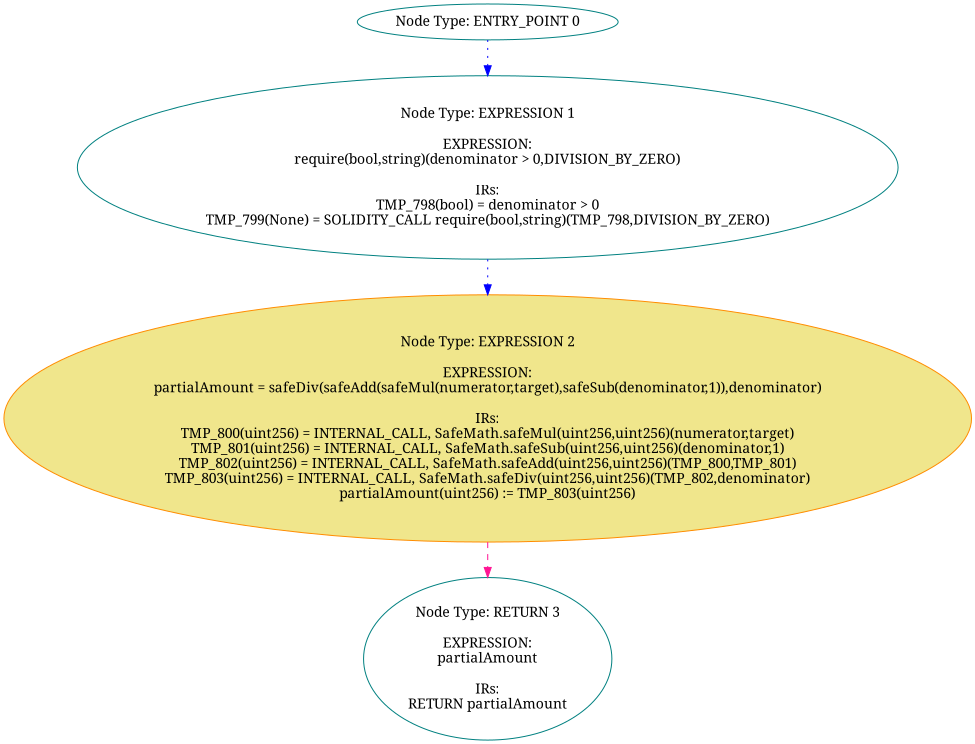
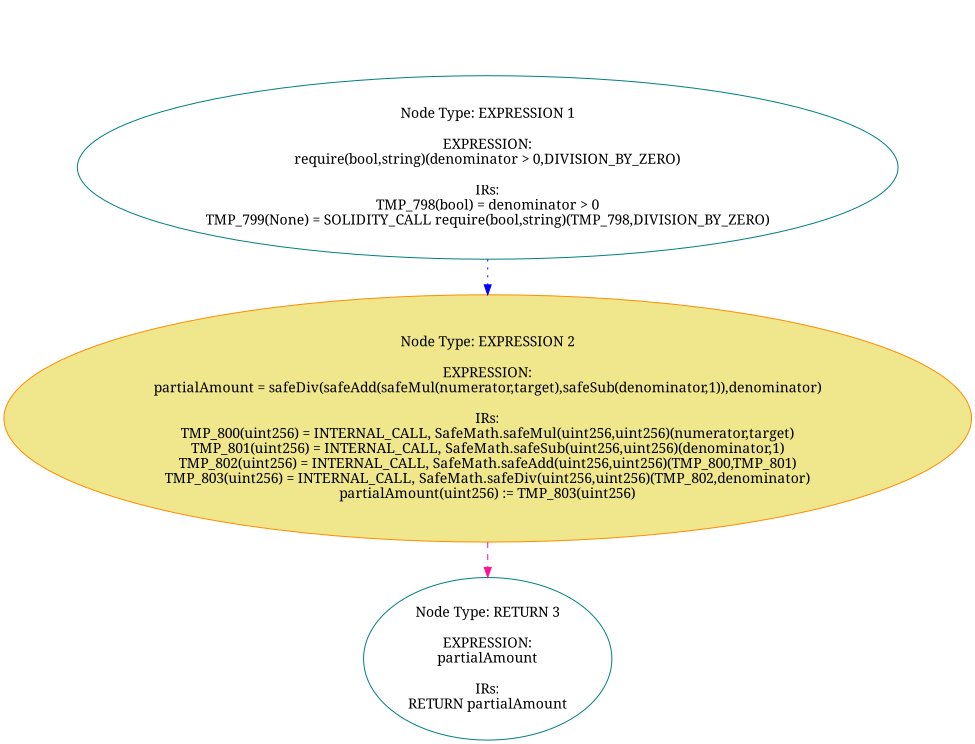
node "Node Type: ENTRY_POINT 0": removed
